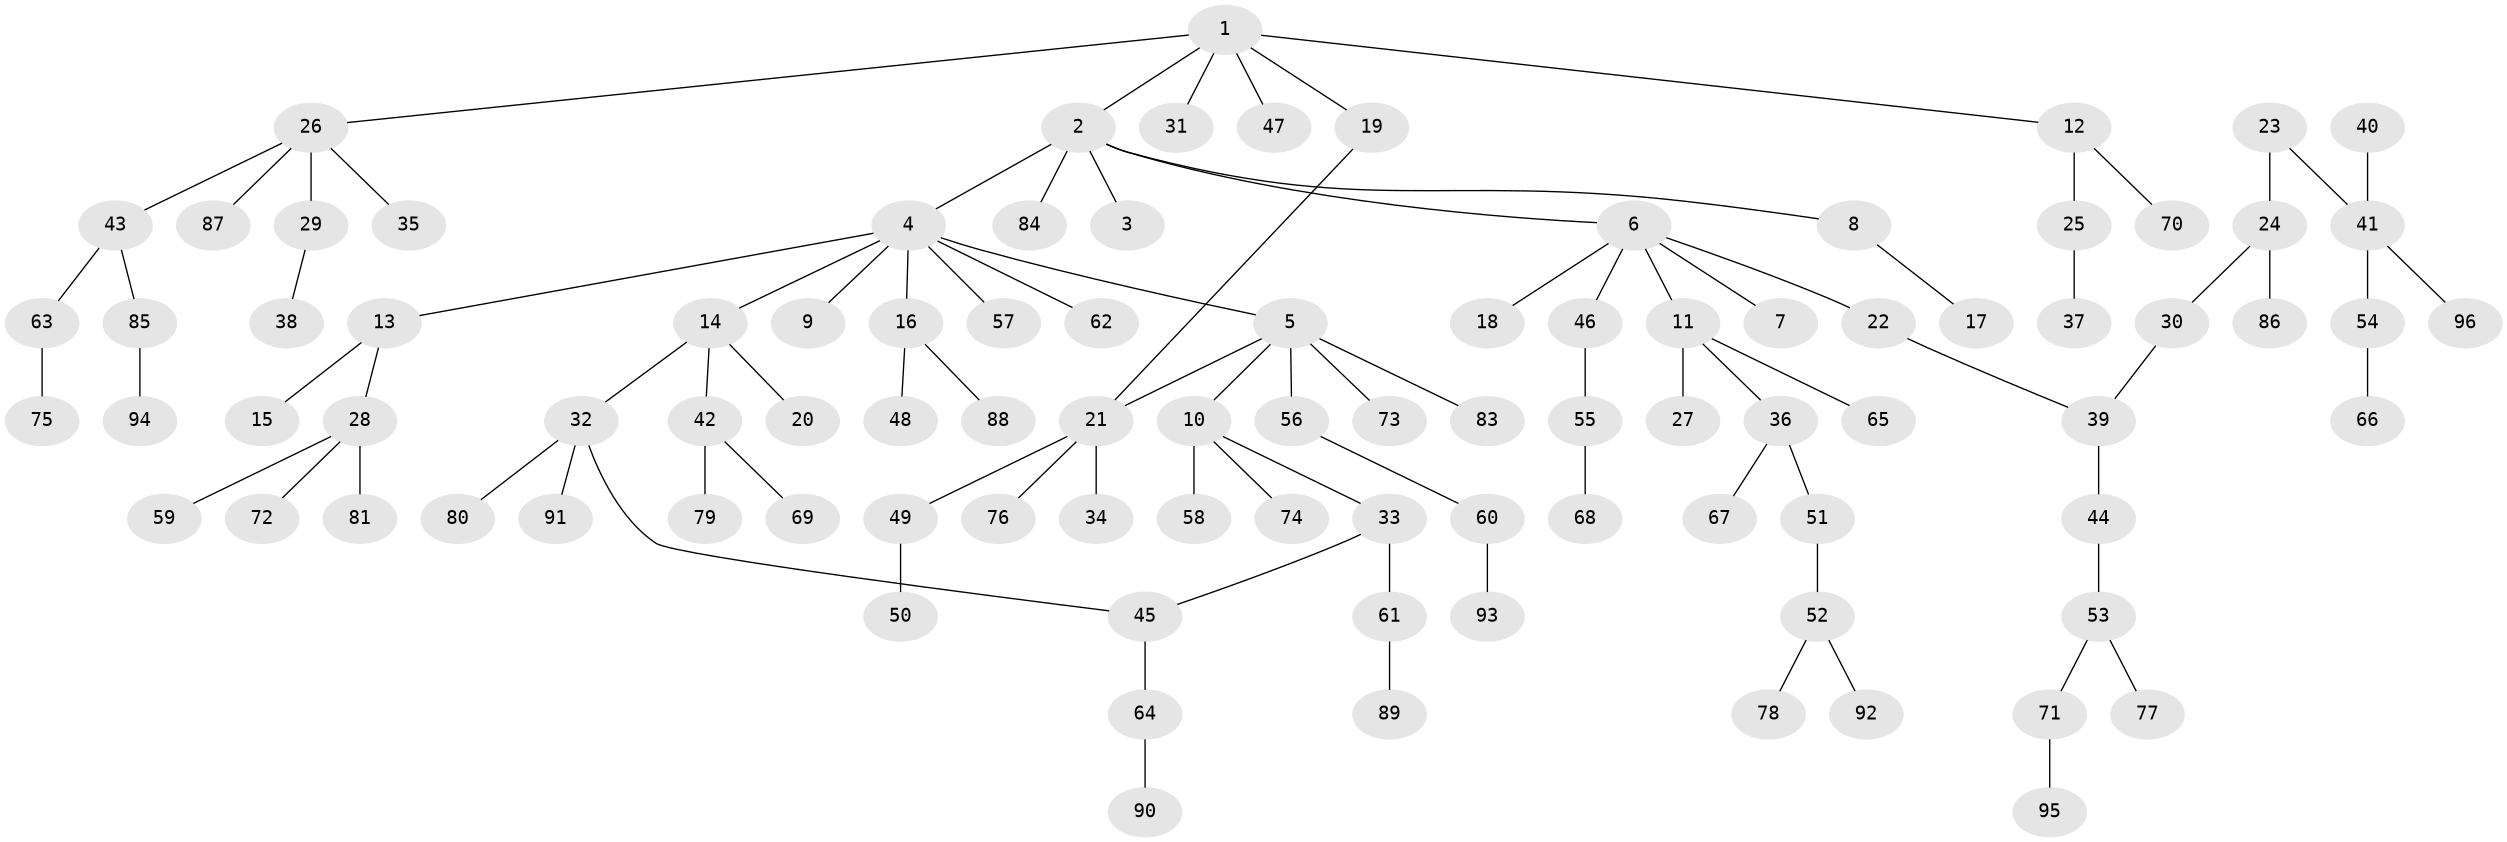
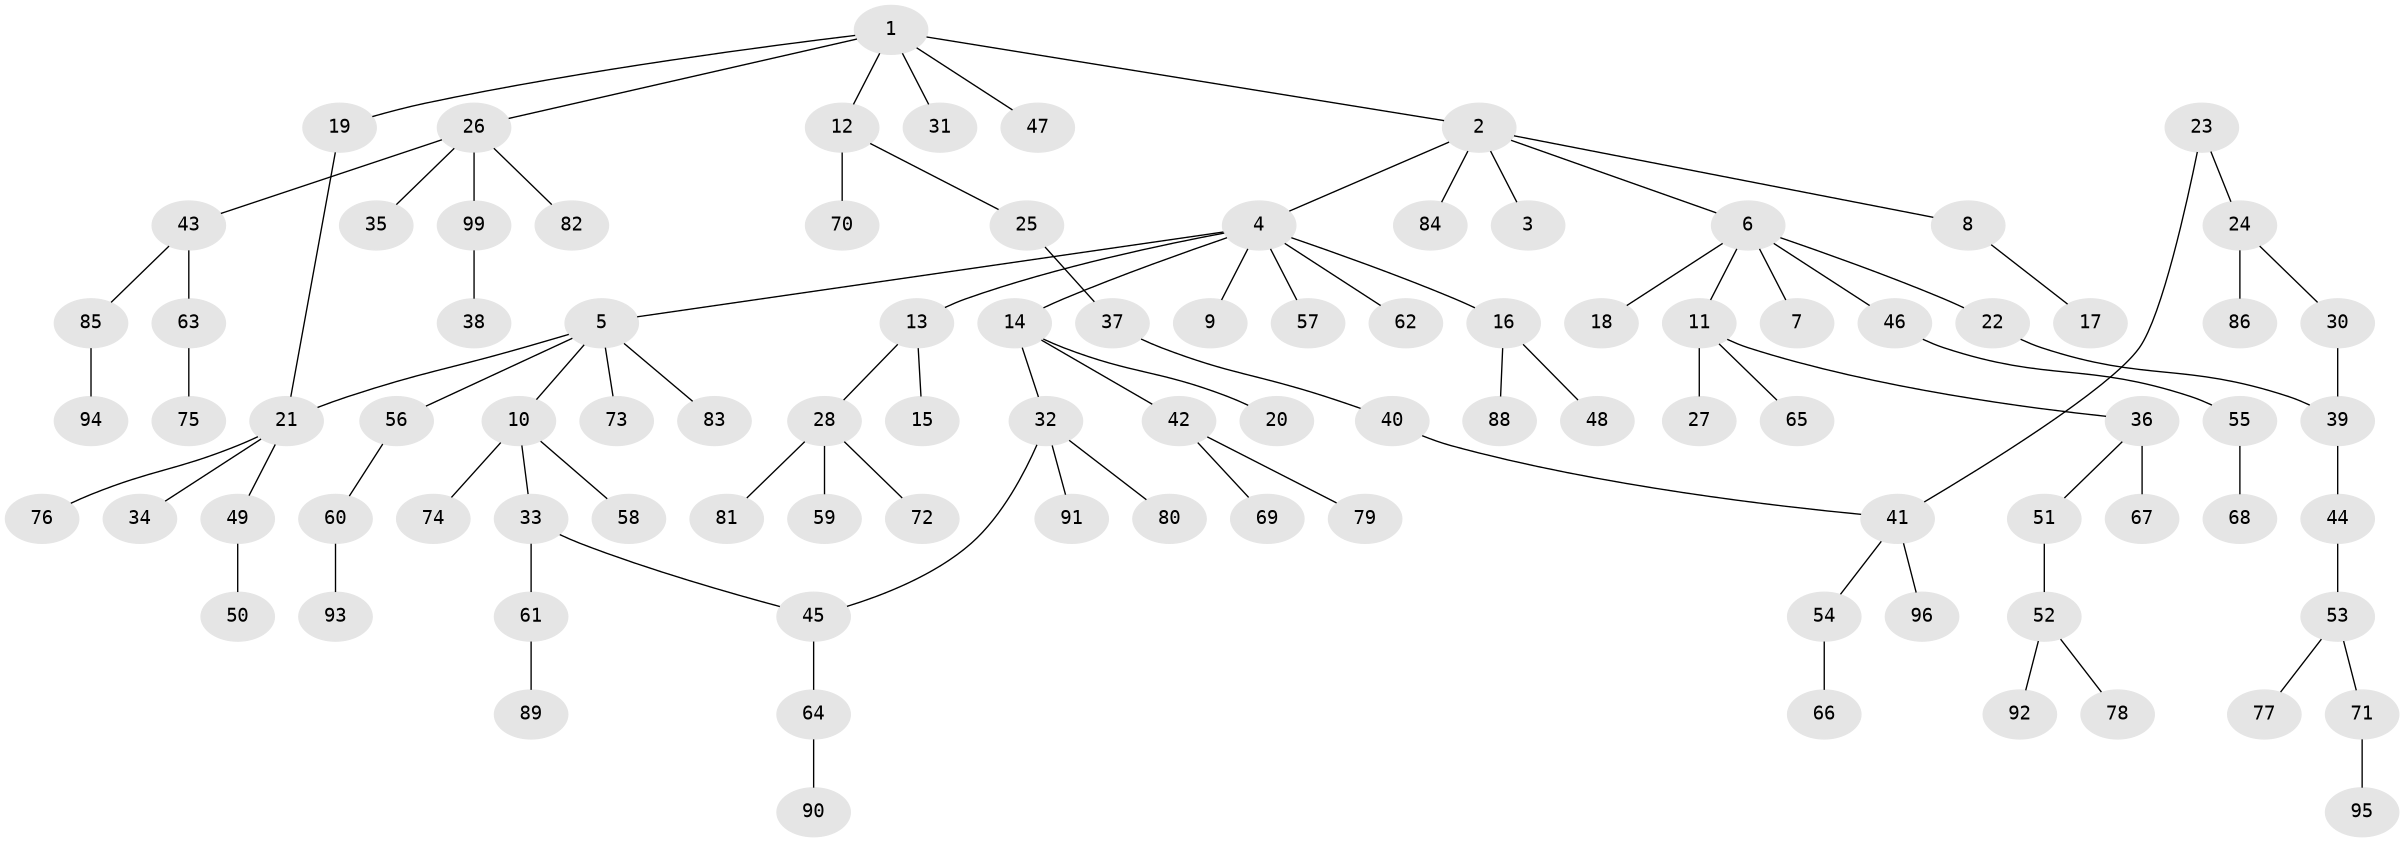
node "87": label "87" -> "82"
node "29": label "29" -> "99"
edge "37" -- "40": added
